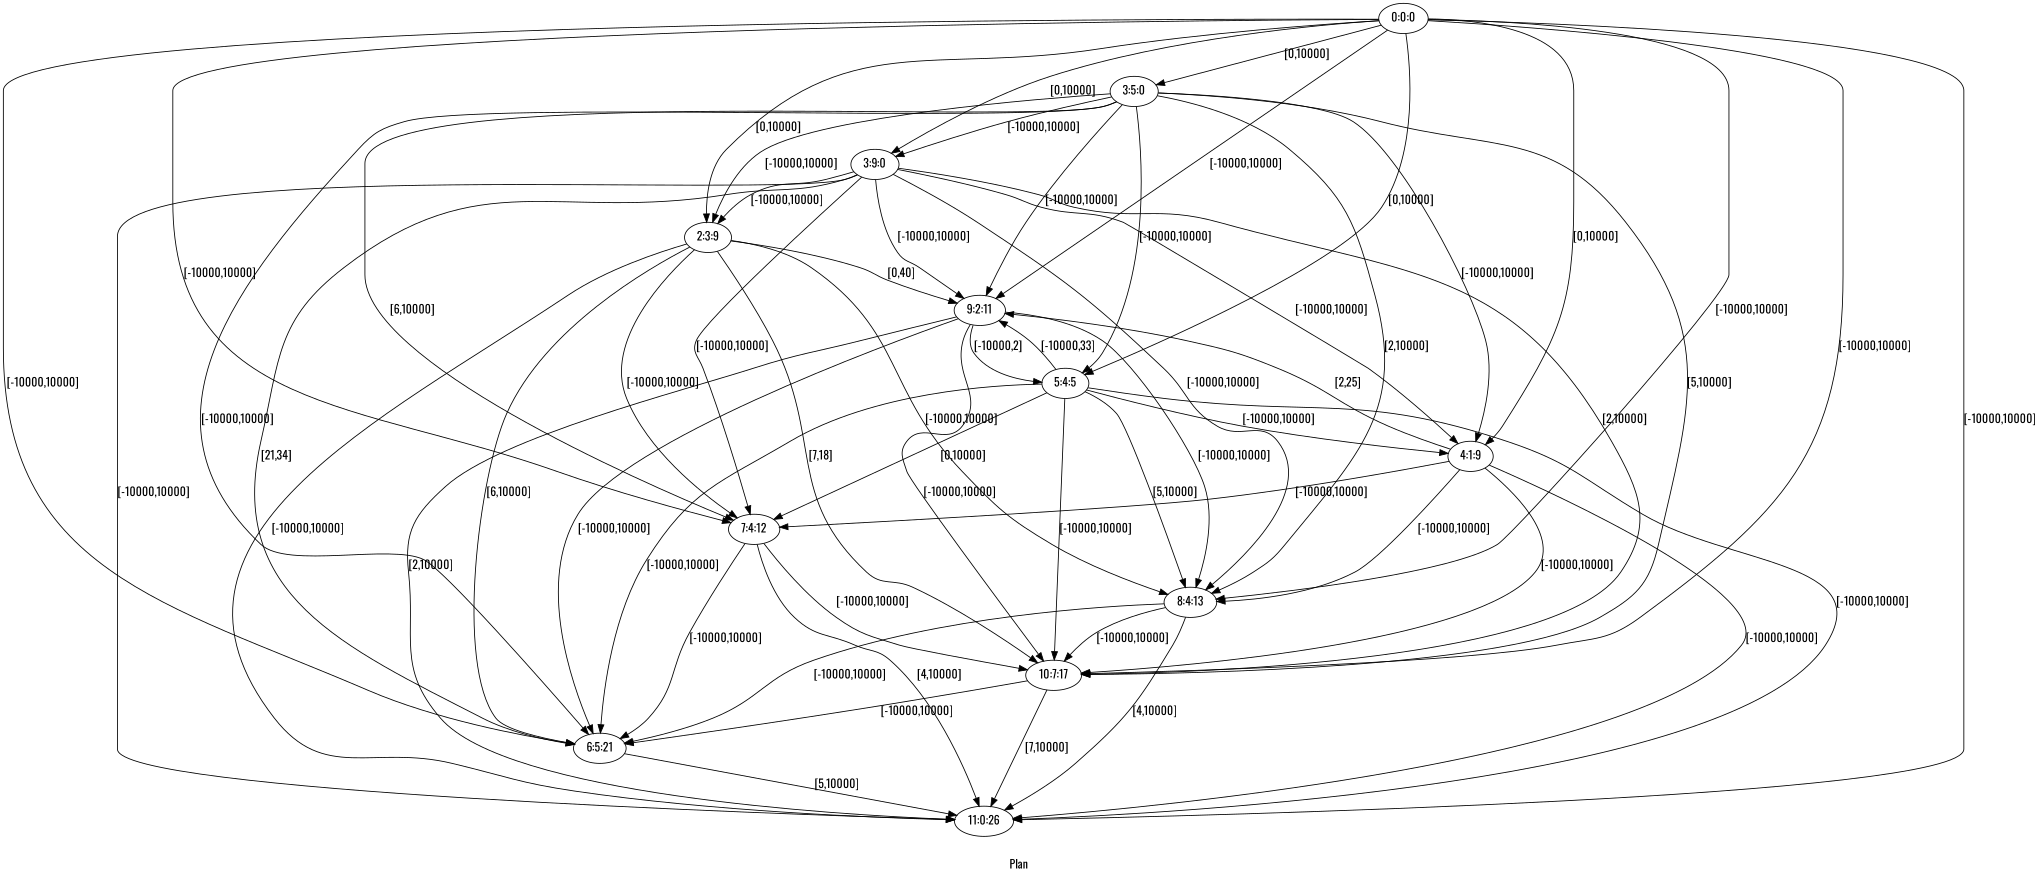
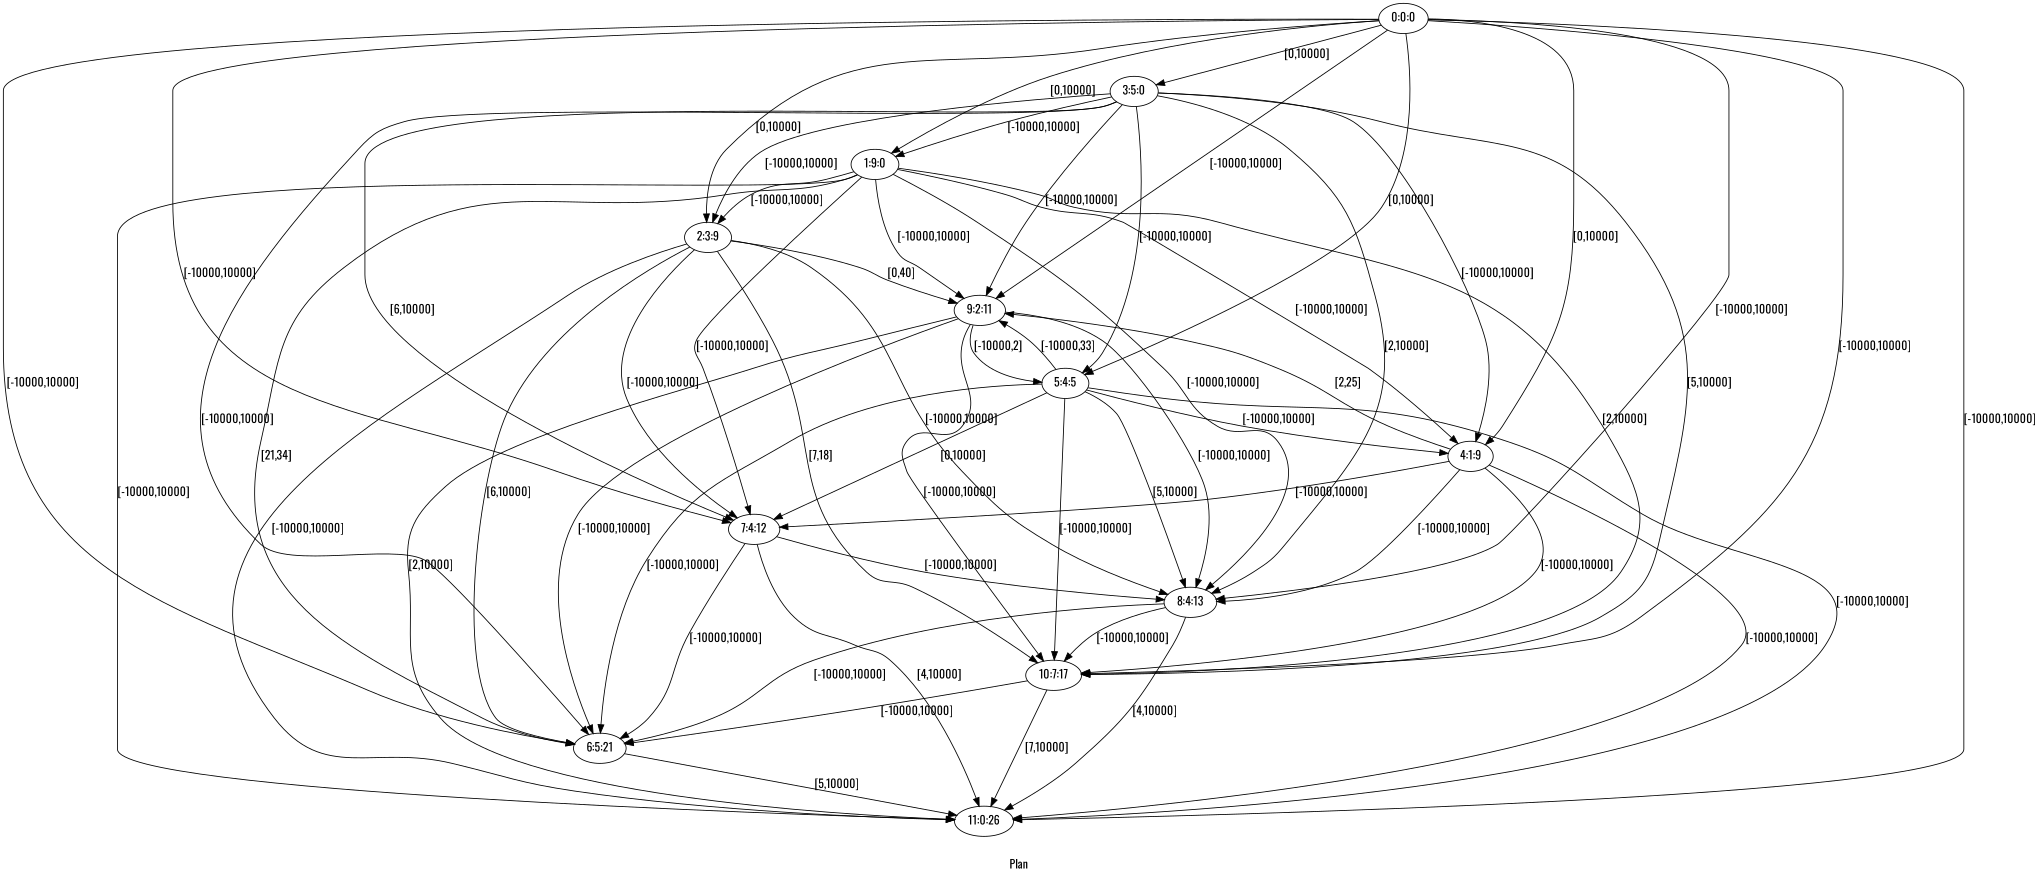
node "3:9:0": label "3:9:0" -> "1:9:0"
edge "7:4:12" -> "10:7:17": now "7:4:12" -> "8:4:13"
